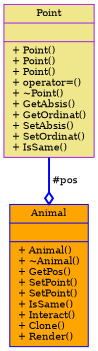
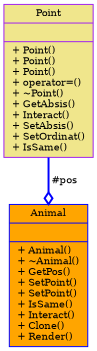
node "Point": text "+ GetOrdinat()" -> "+ Interact()"
